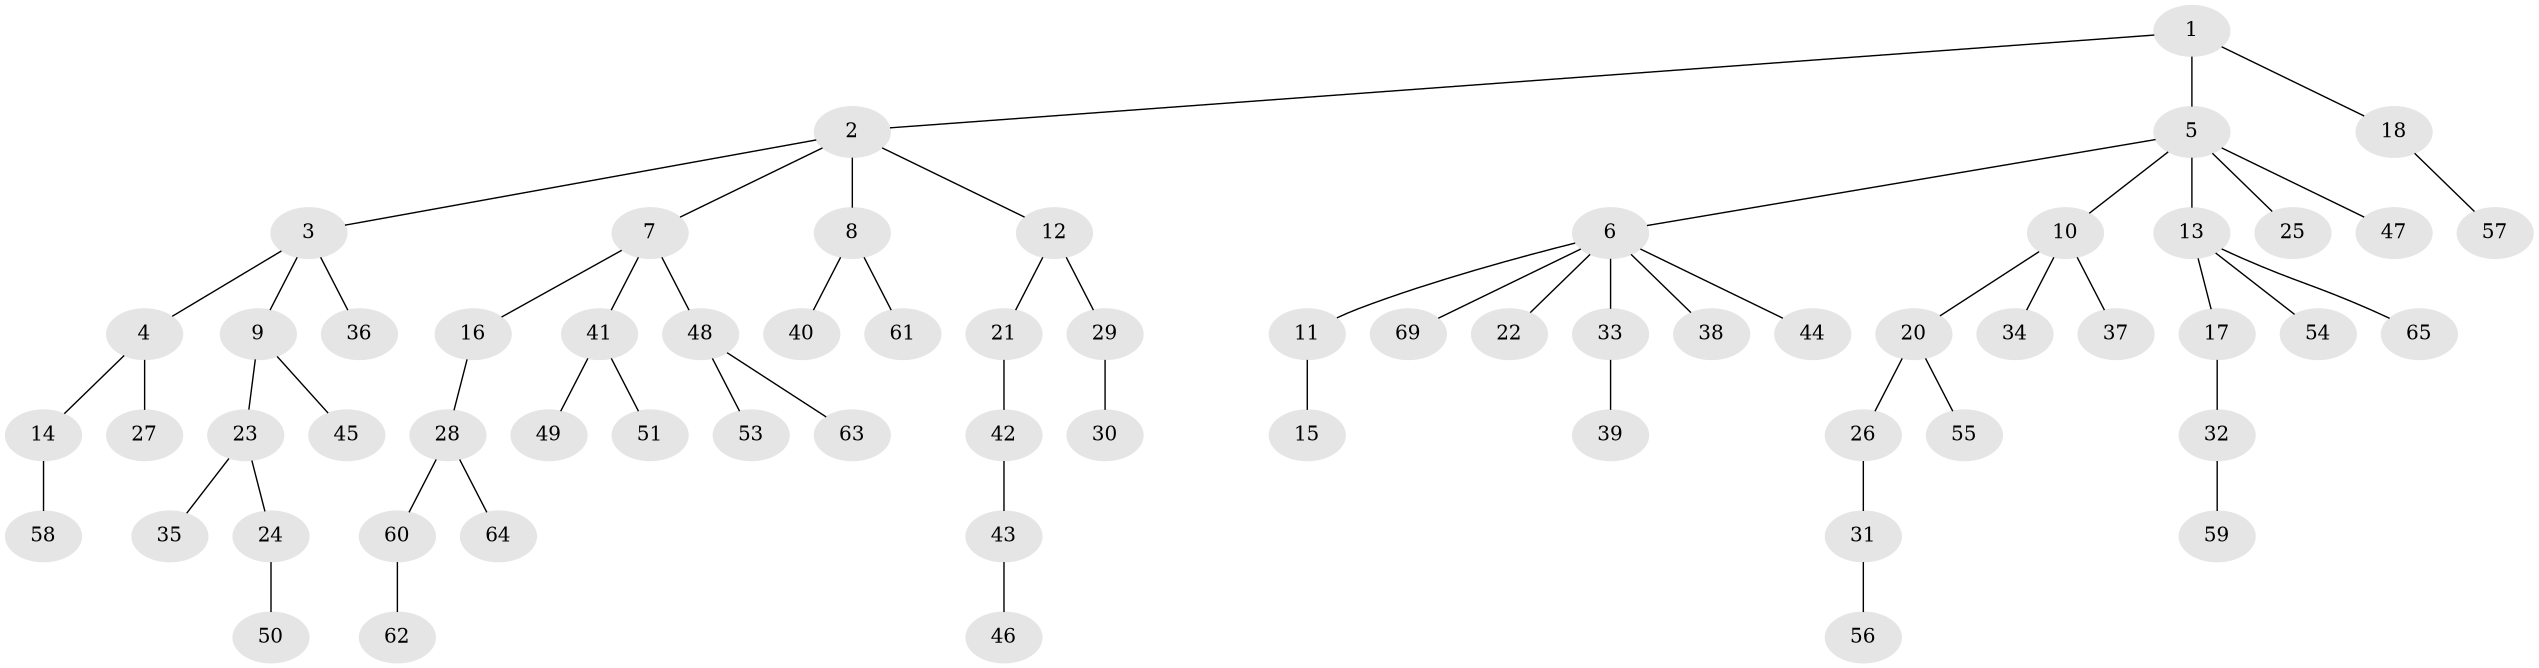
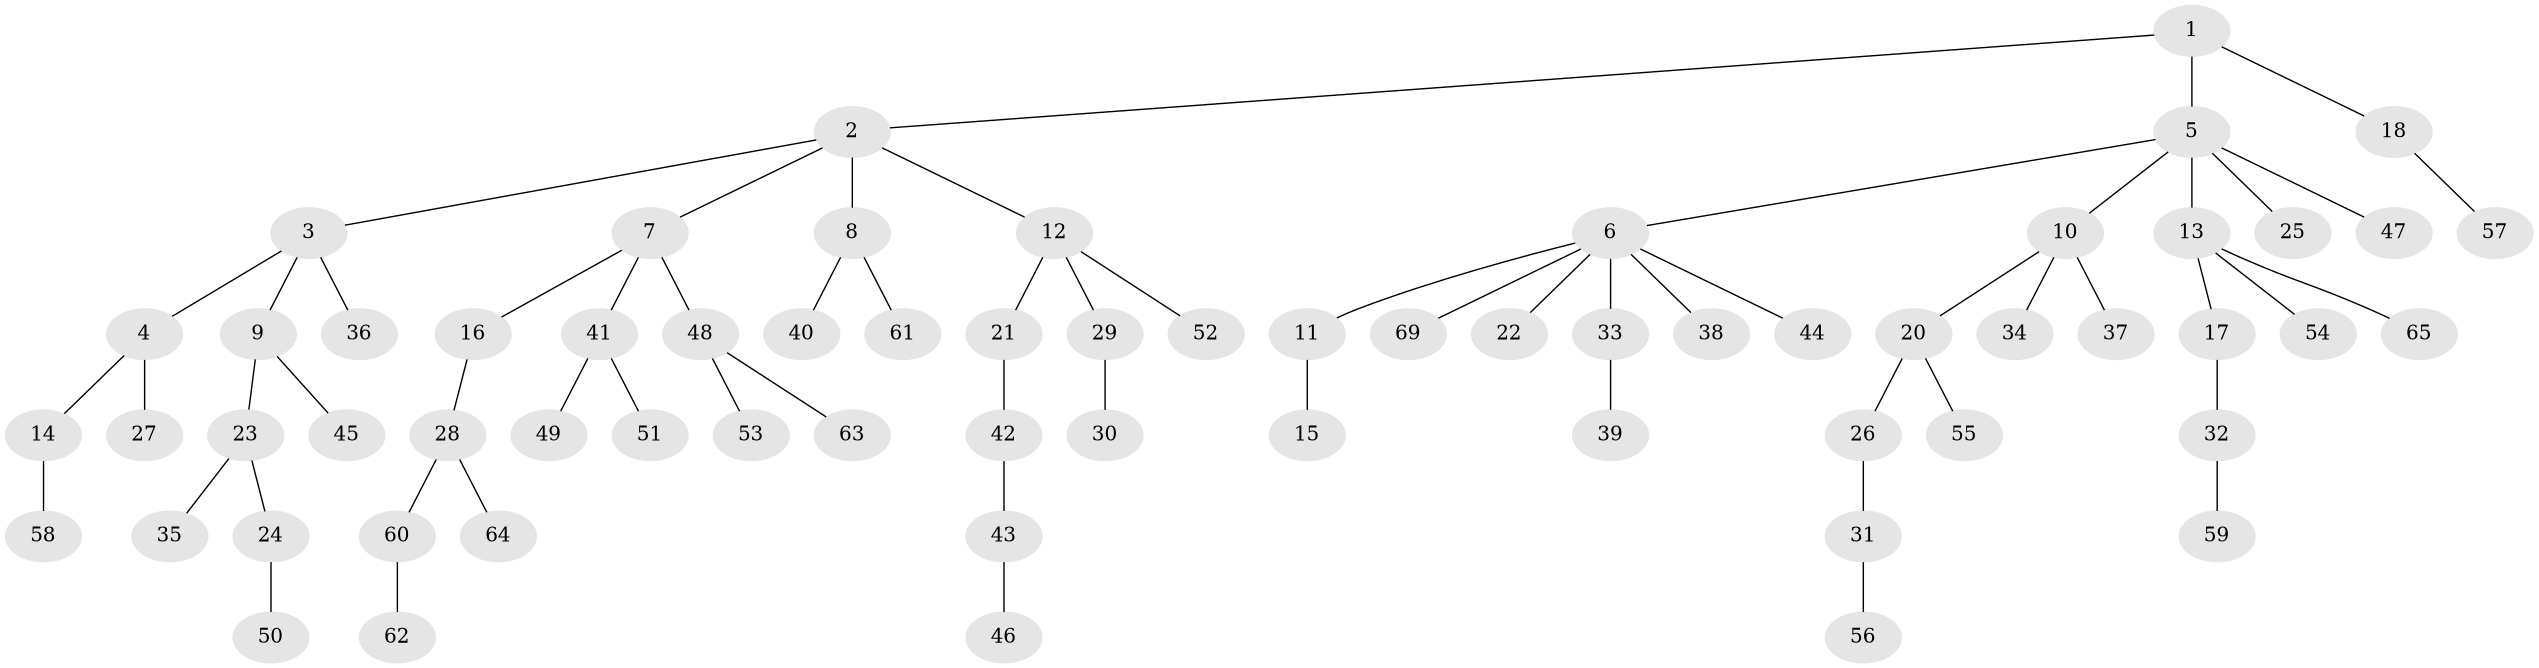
node "52": added
